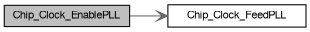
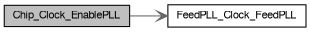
node "Chip_Clock_FeedPLL": label "Chip_Clock_FeedPLL" -> "FeedPLL_Clock_FeedPLL"
